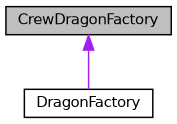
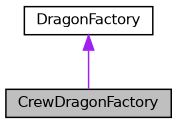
edge "DragonFactory" -> "CrewDragonFactory": reversed
